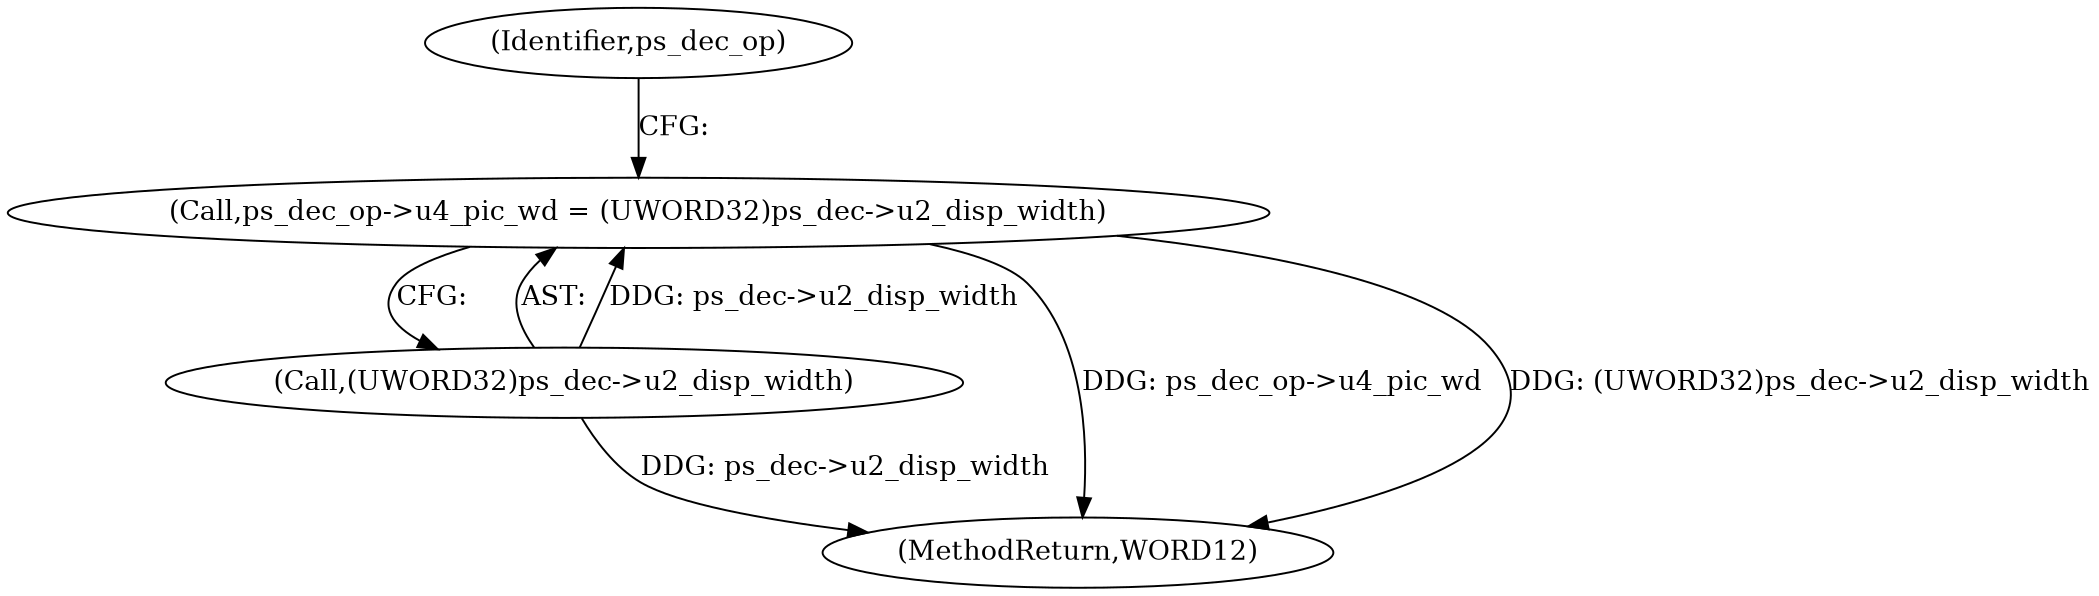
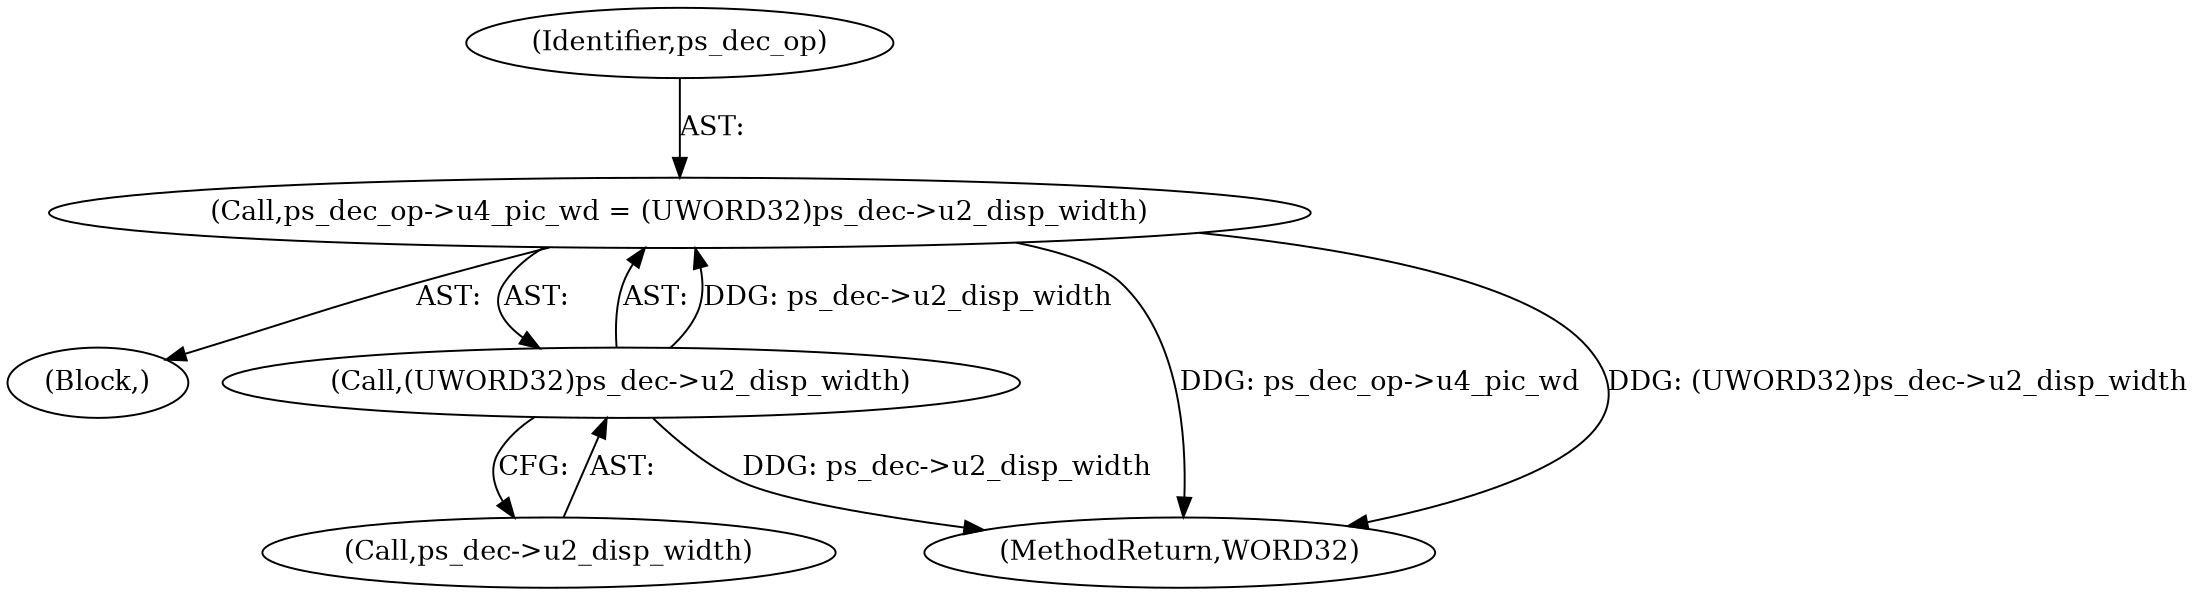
edge "(Identifier,ps_dec_op)" -> "(Call,ps_dec_op->u4_pic_wd = (UWORD32)ps_dec->u2_disp_width)": label "CFG: " -> "AST: "
edge "(Call,ps_dec_op->u4_pic_wd = (UWORD32)ps_dec->u2_disp_width)" -> "(Call,(UWORD32)ps_dec->u2_disp_width)": label "CFG: " -> "AST: "
node "(Block,)": added
node "(Call,ps_dec->u2_disp_width)": added
node "(MethodReturn,WORD12)": label "(MethodReturn,WORD12)" -> "(MethodReturn,WORD32)"
